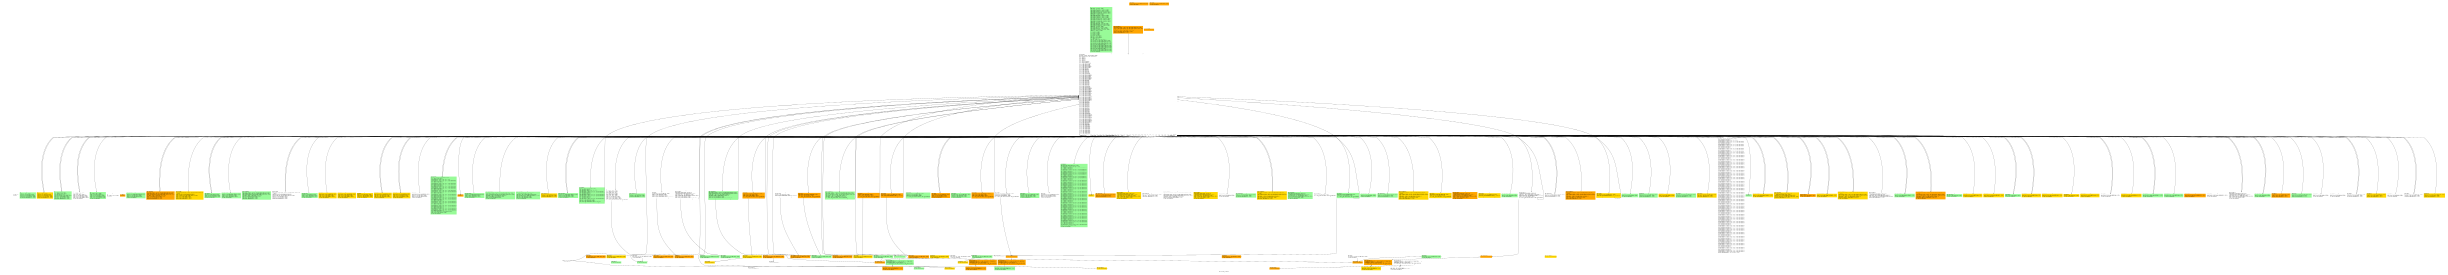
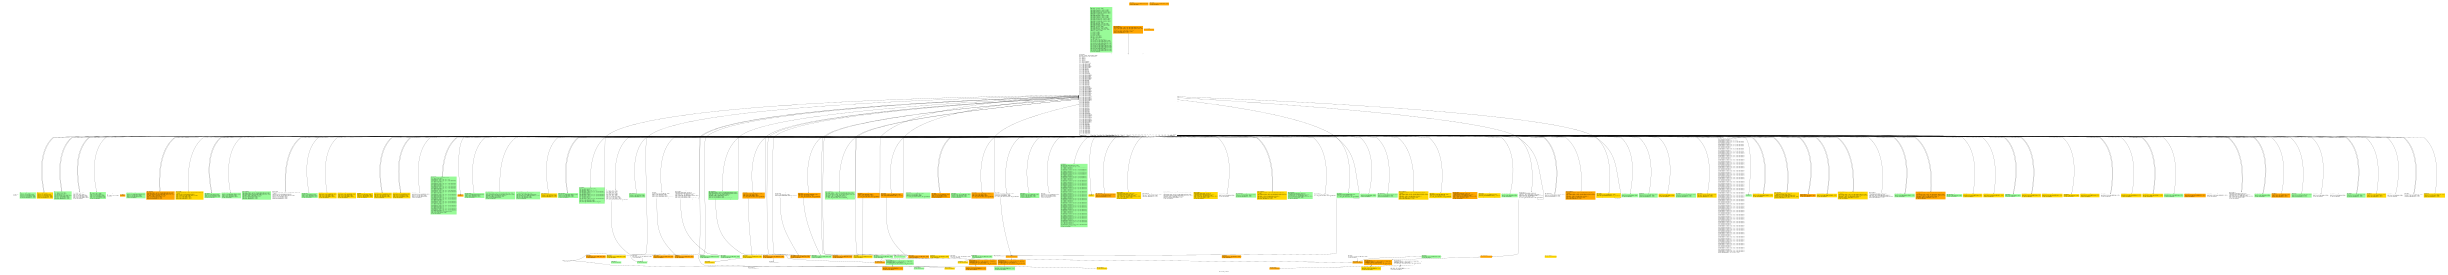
node "fake.block224:": fillcolor palegreen -> gold
node "fake.then123:": fillcolor white -> palegreen
